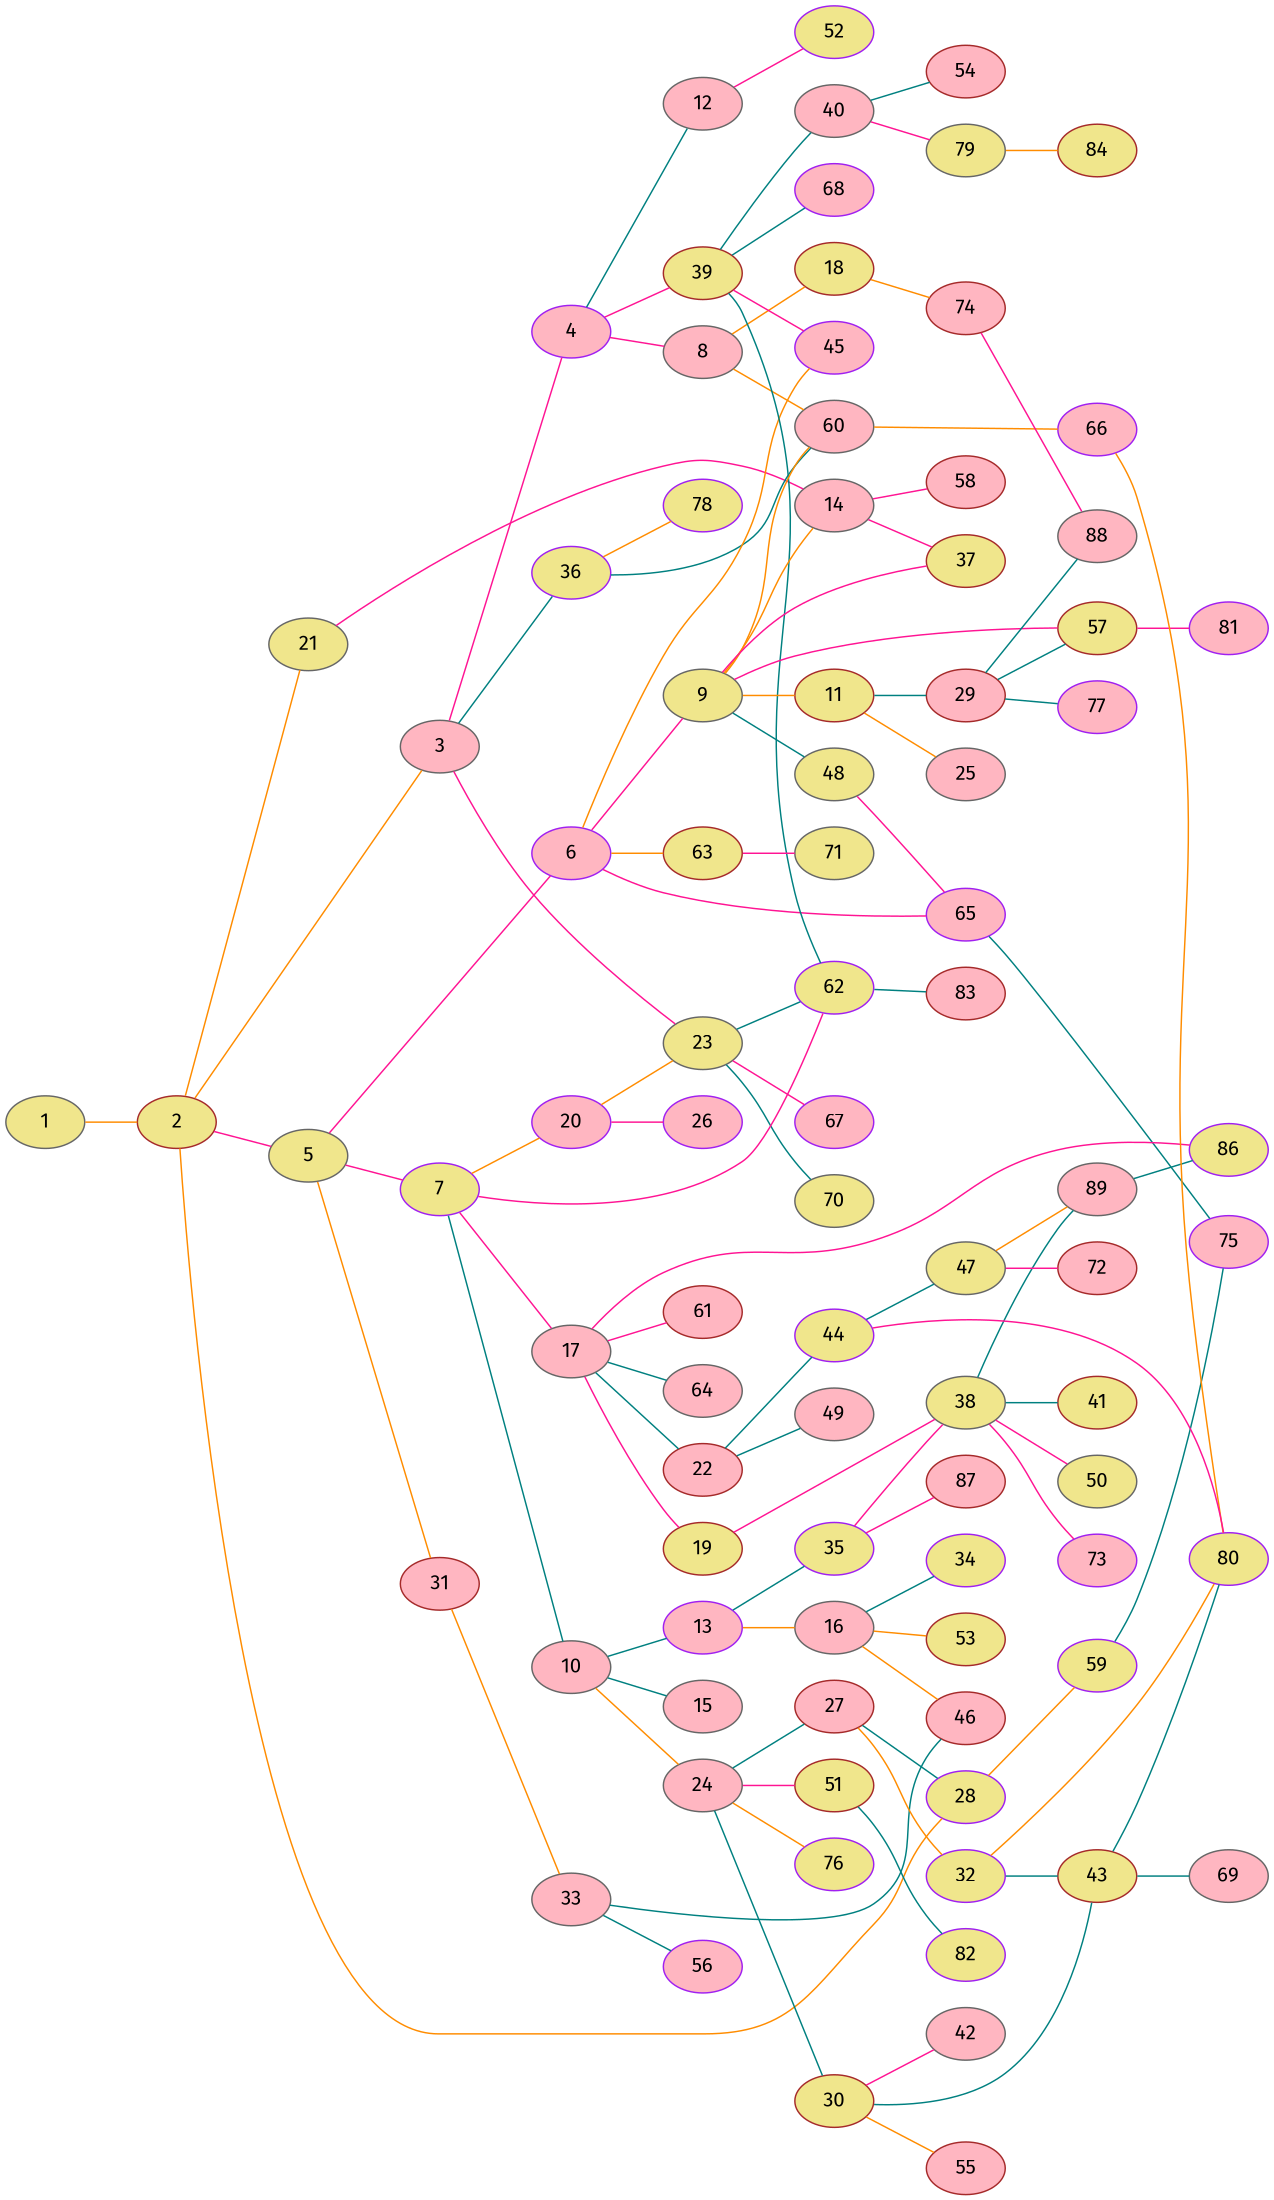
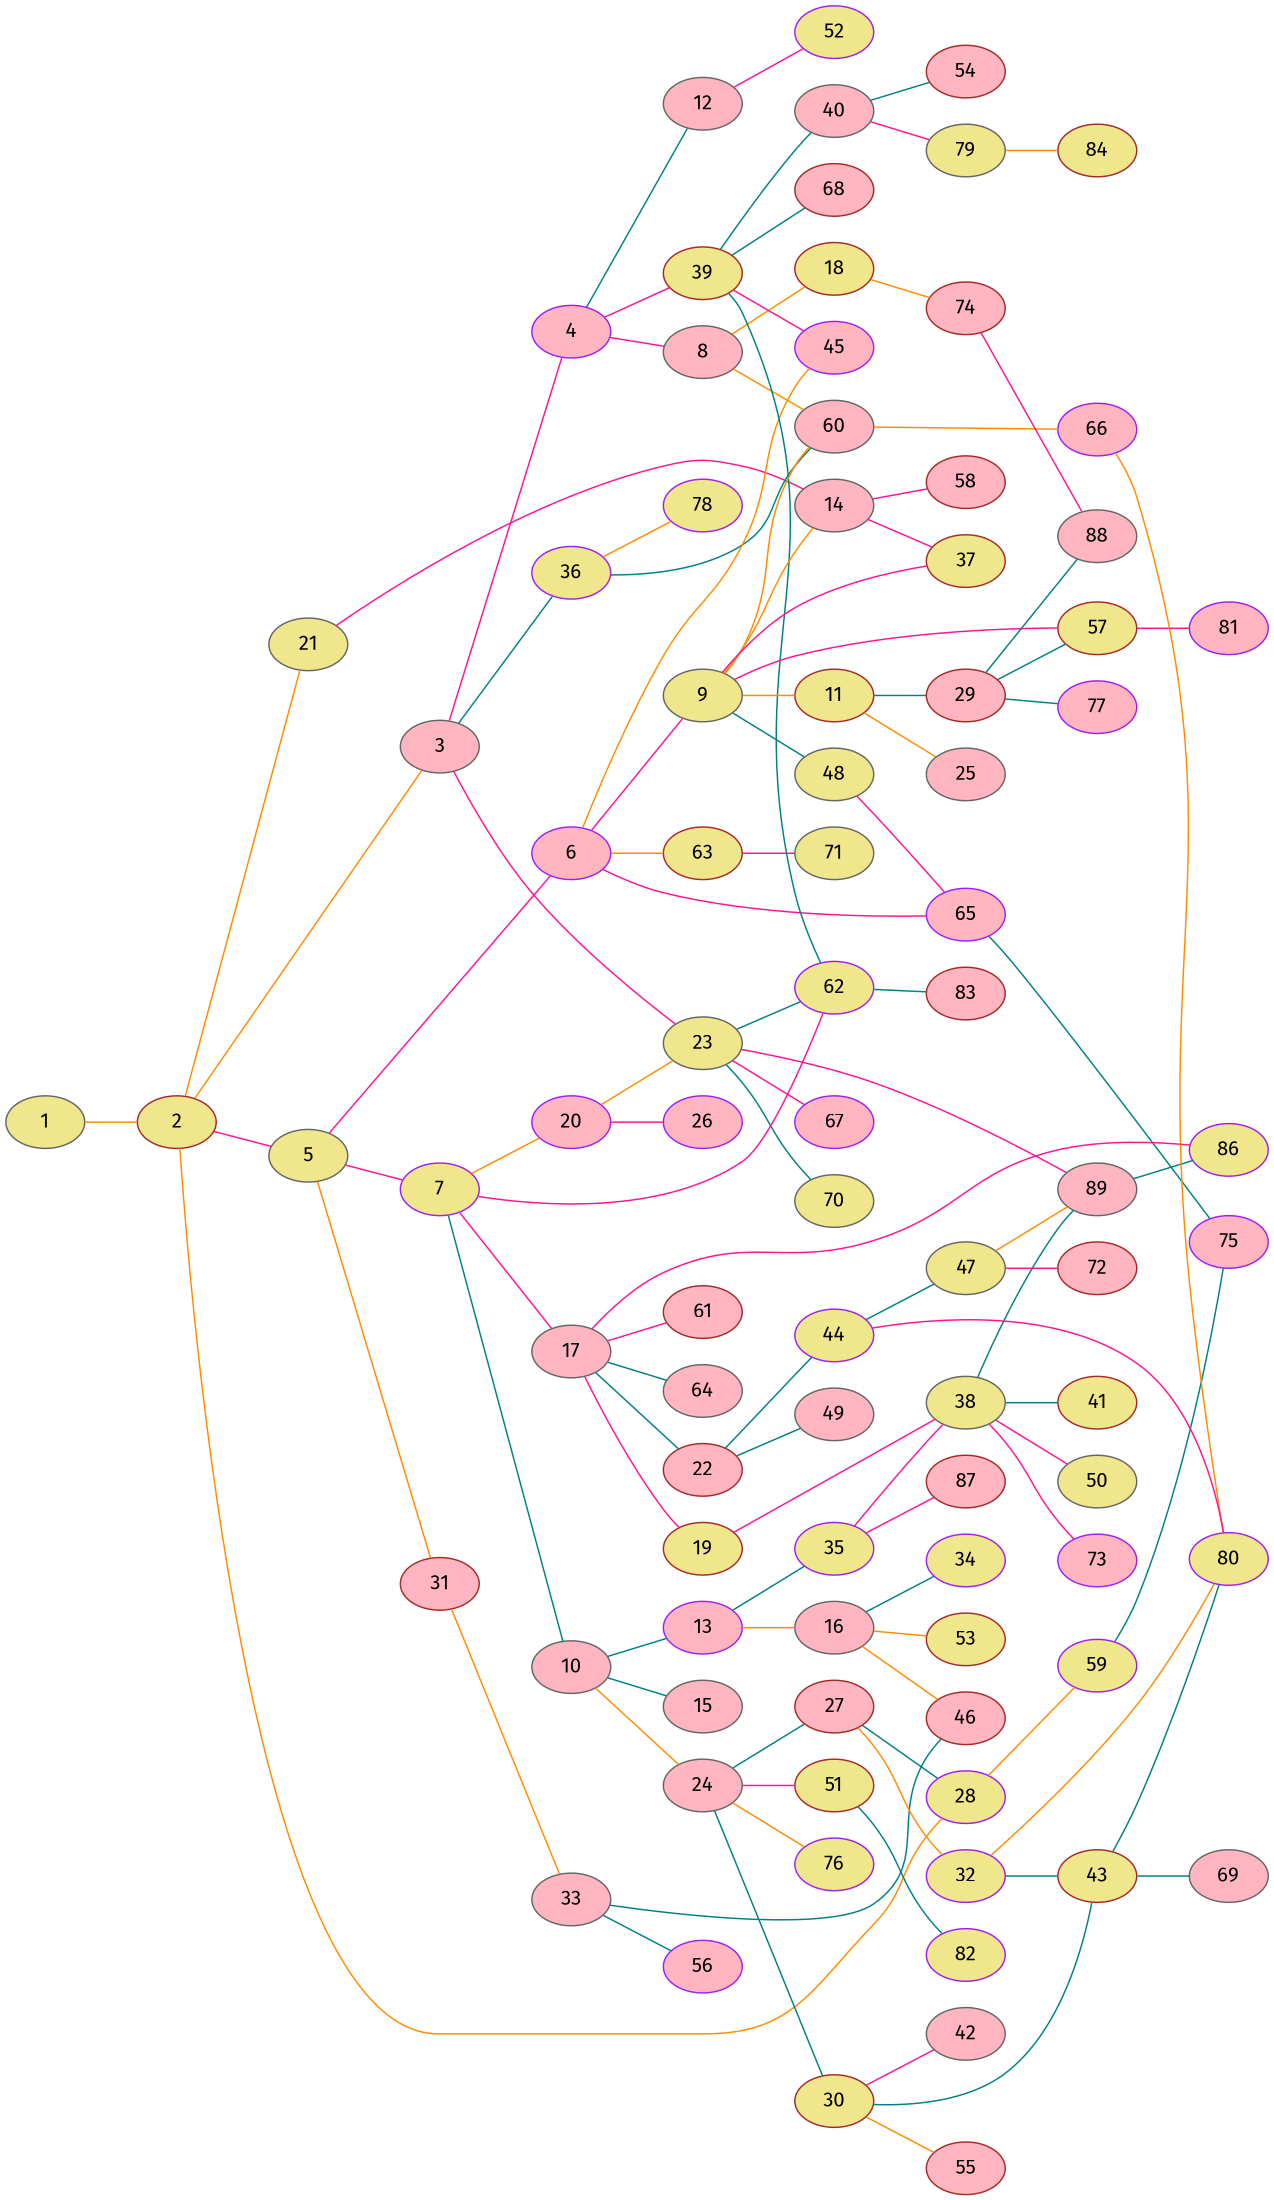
node "68": color purple -> brown
edge "23" -- "89": added
